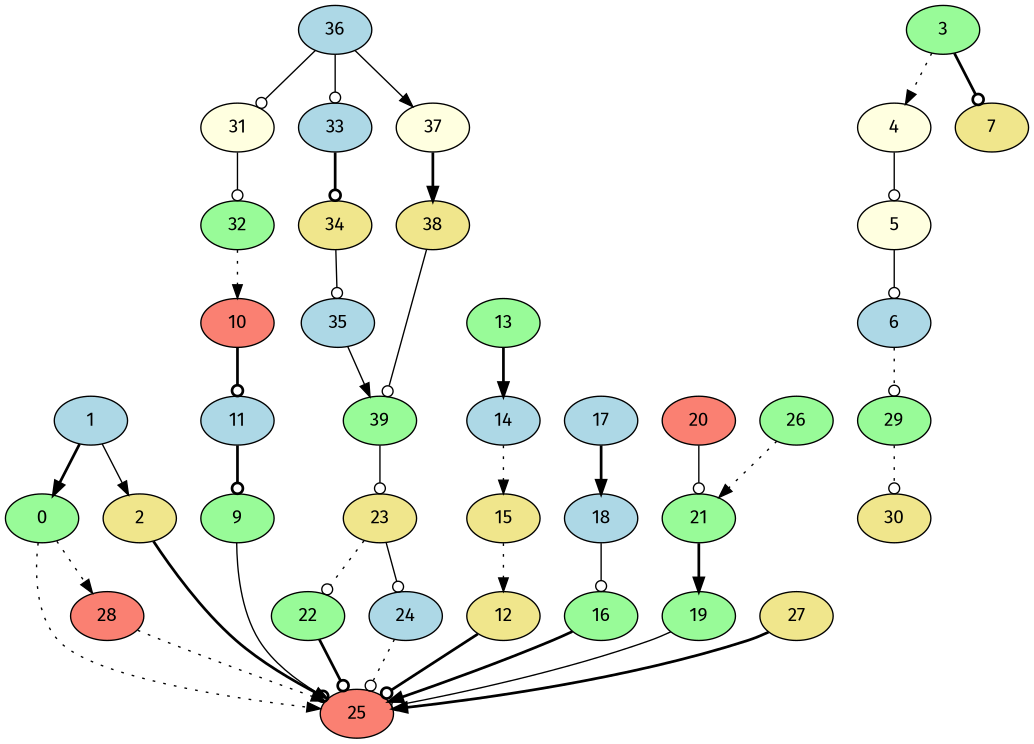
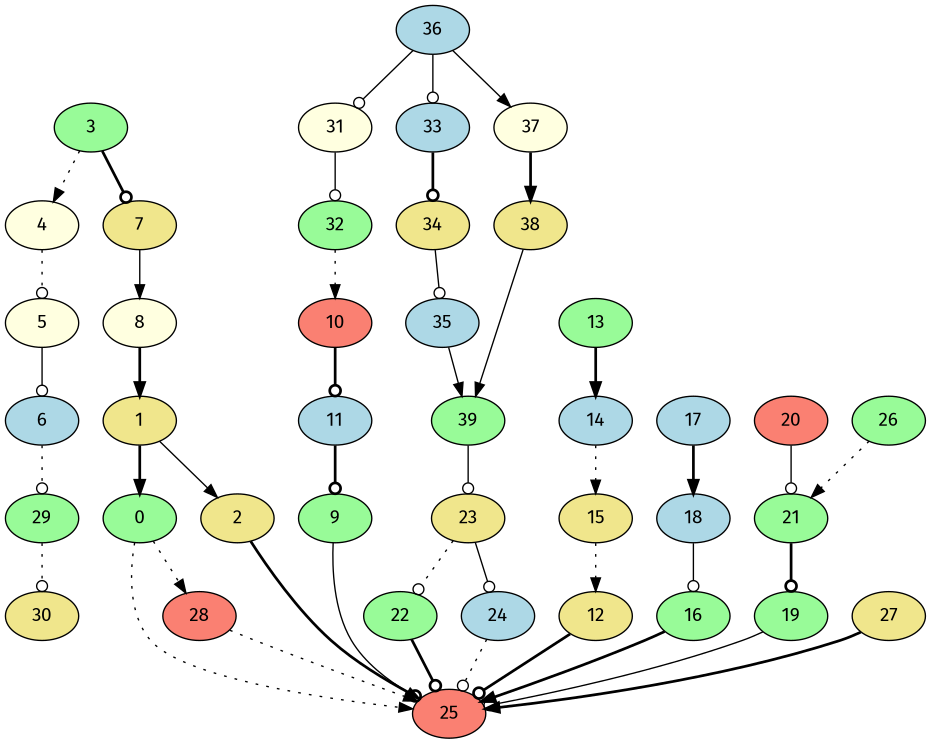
edge "4" -> "5": style solid -> dotted
edge "38" -> "39": arrowhead odot -> normal
node "8": added
node "1": fillcolor lightblue -> khaki
edge "21" -> "19": arrowhead normal -> odot
